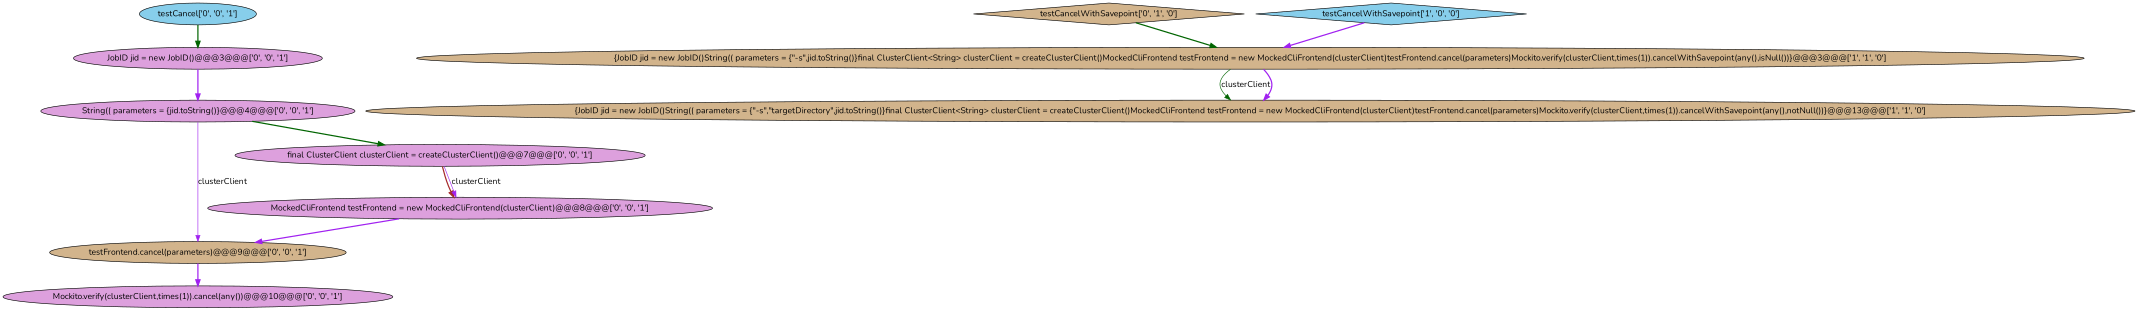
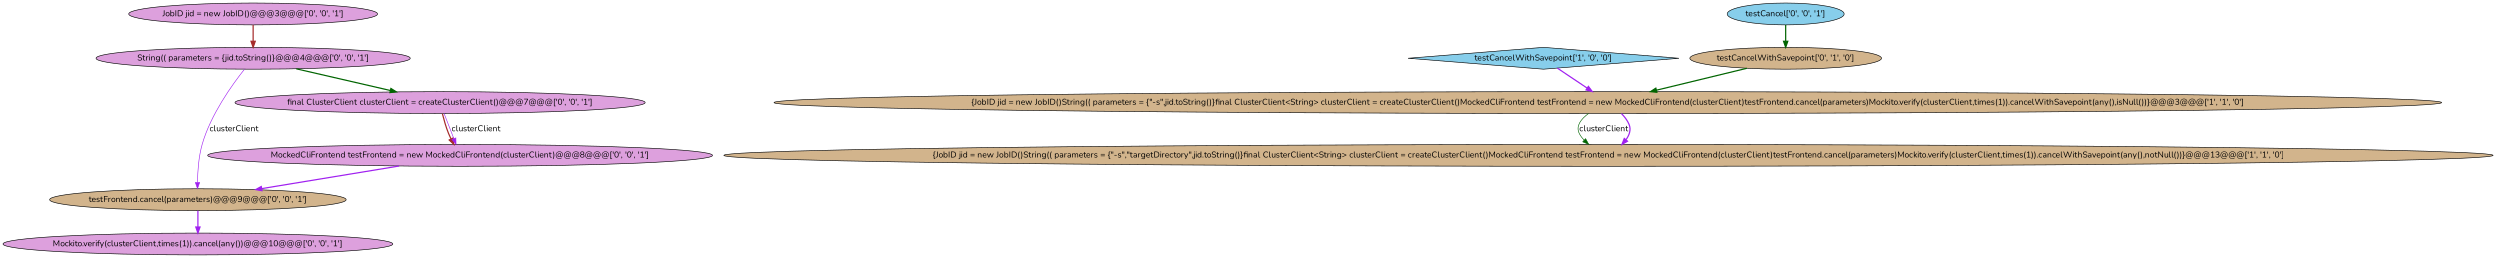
node "testCancelWithSavepoint['0', '1', '0']": shape diamond -> ellipse
edge "testCancel['0', '0', '1']" -> "JobID jid = new JobID()@@@3@@@['0', '0', '1']": now "testCancel['0', '0', '1']" -> "testCancelWithSavepoint['0', '1', '0']"
edge "JobID jid = new JobID()@@@3@@@['0', '0', '1']" -> "String(( parameters = {jid.toString()}@@@4@@@['0', '0', '1']": color purple -> brown
